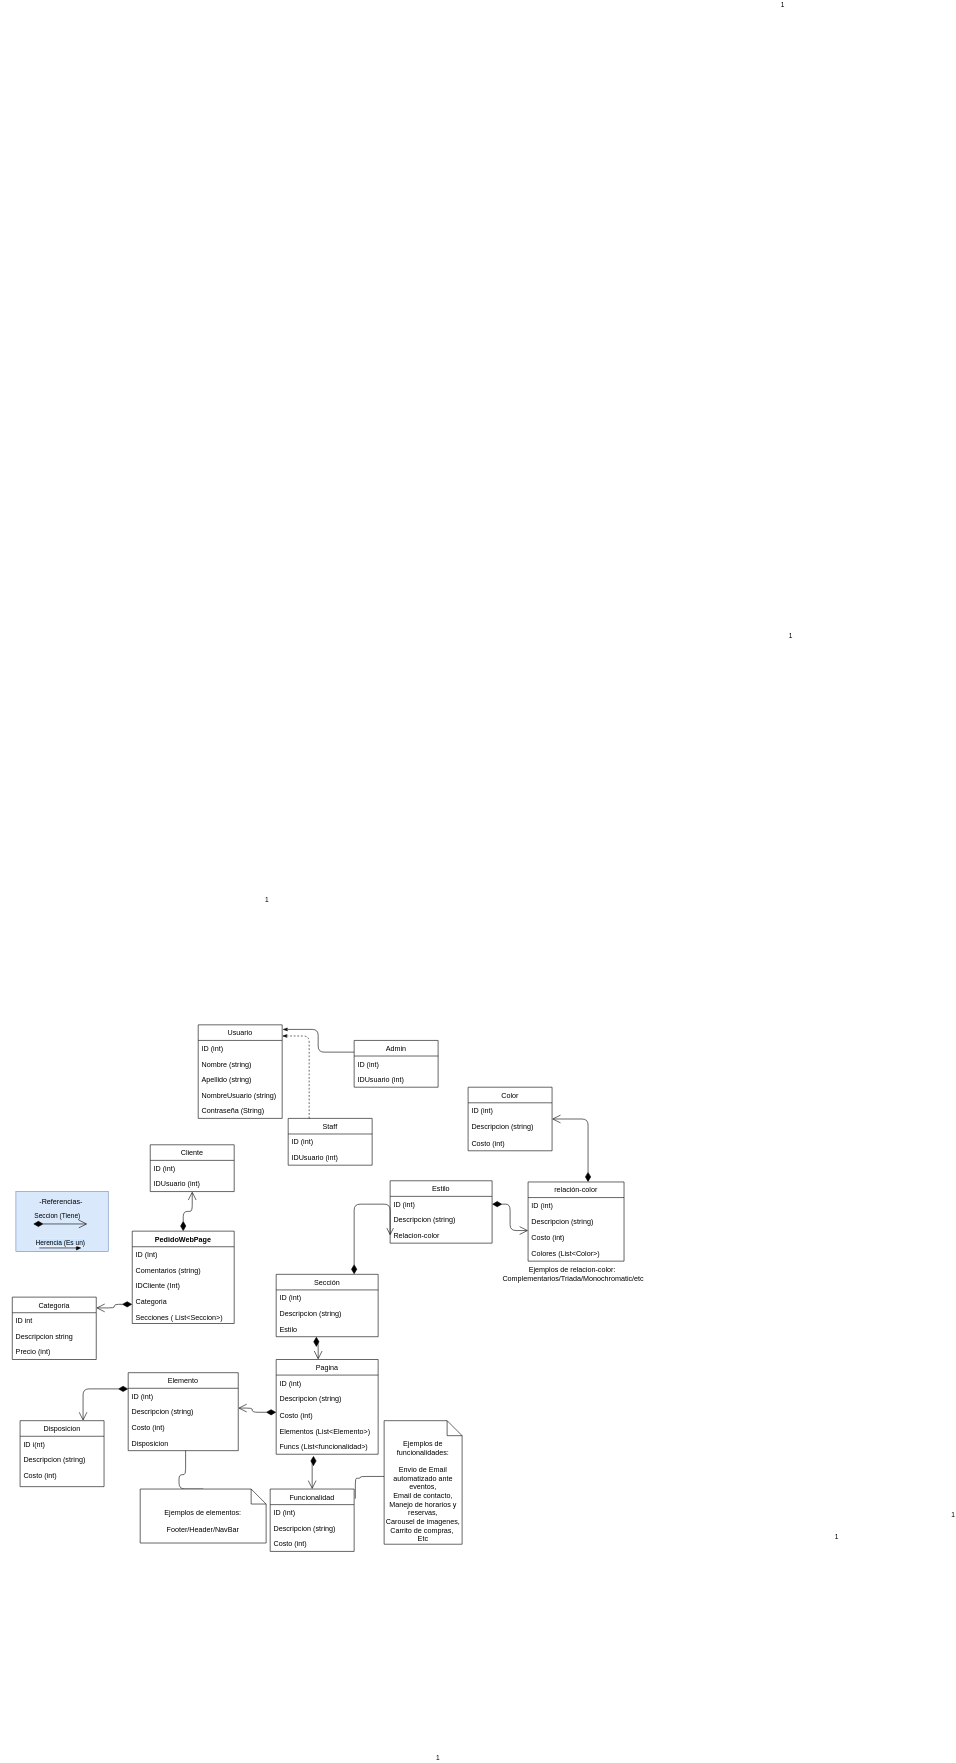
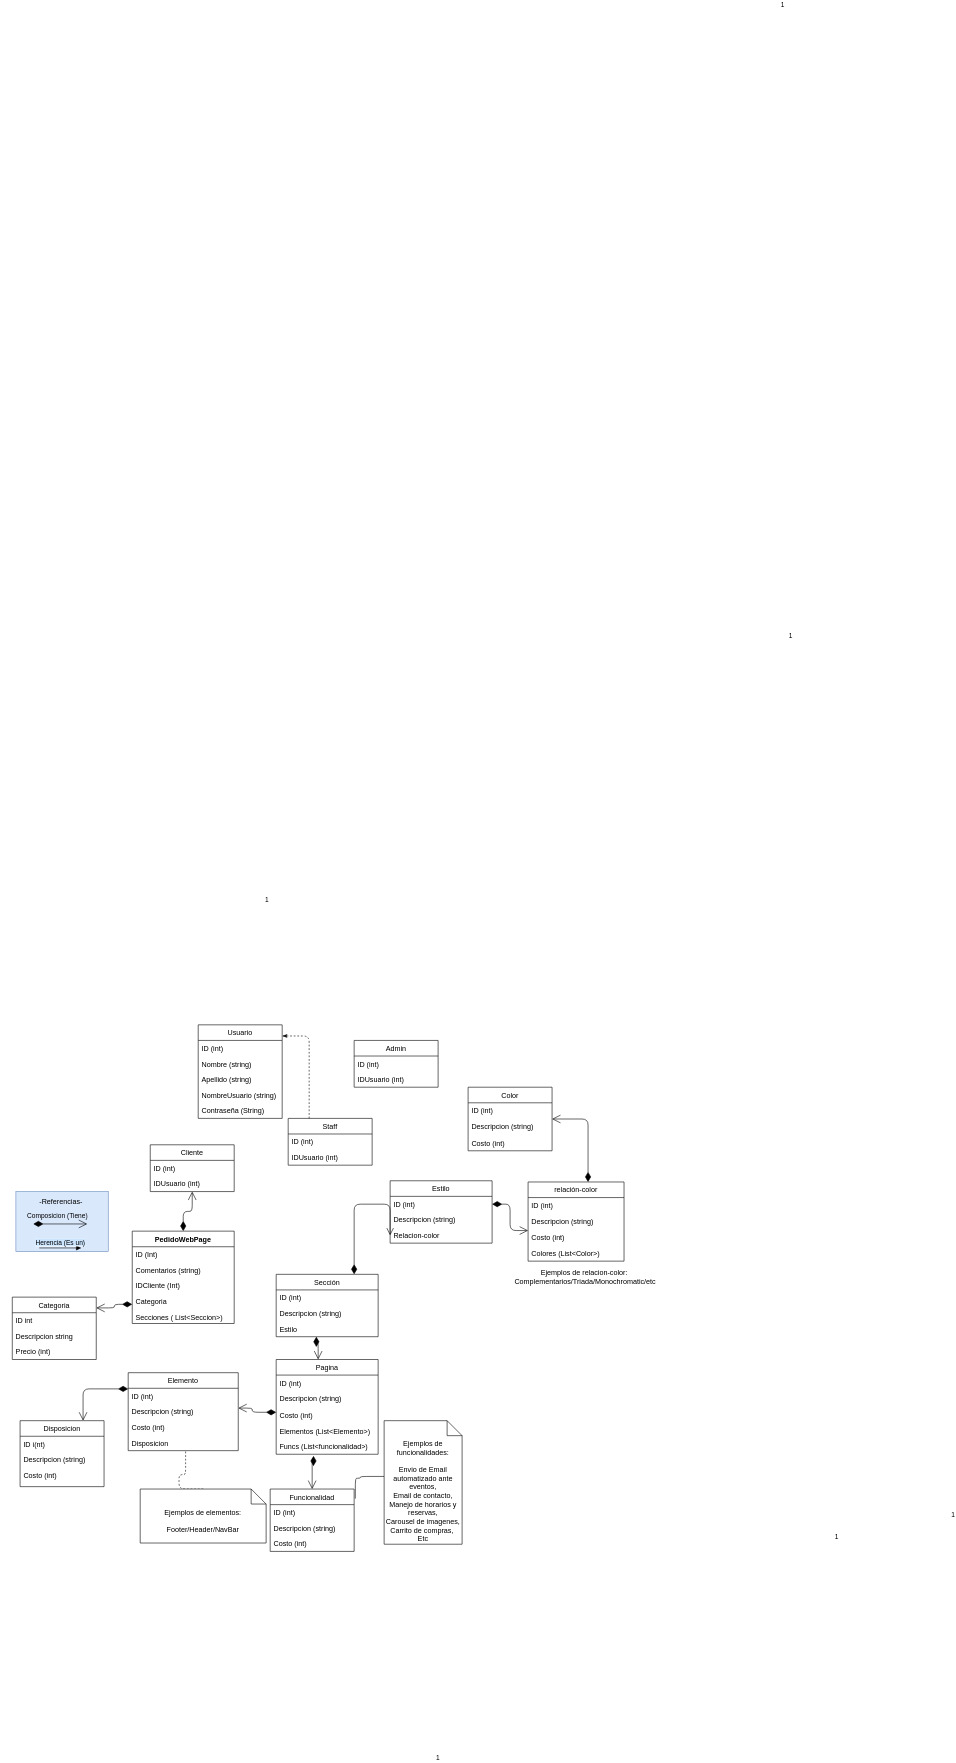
edge "Admin" -> "Usuario": removed
node "Seccion (Tiene)": label "Seccion (Tiene)" -> "Composicion (Tiene)"
node "Ejemplos de relacion-color: Complementarios/Triada/Monochromatic/etc": moved (573, 1275) -> (585, 1278)
edge "Elemento" -- "Ejemplos de elementos: Footer/Header/NavBar": style solid -> dashed
